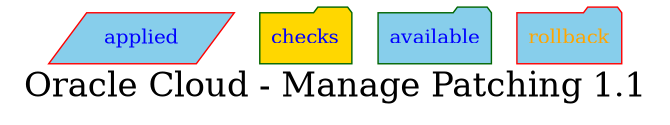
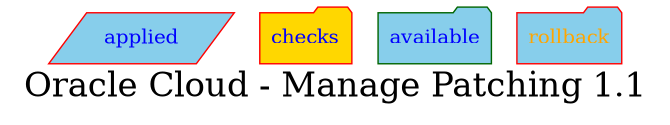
node "checks": color darkgreen -> red
